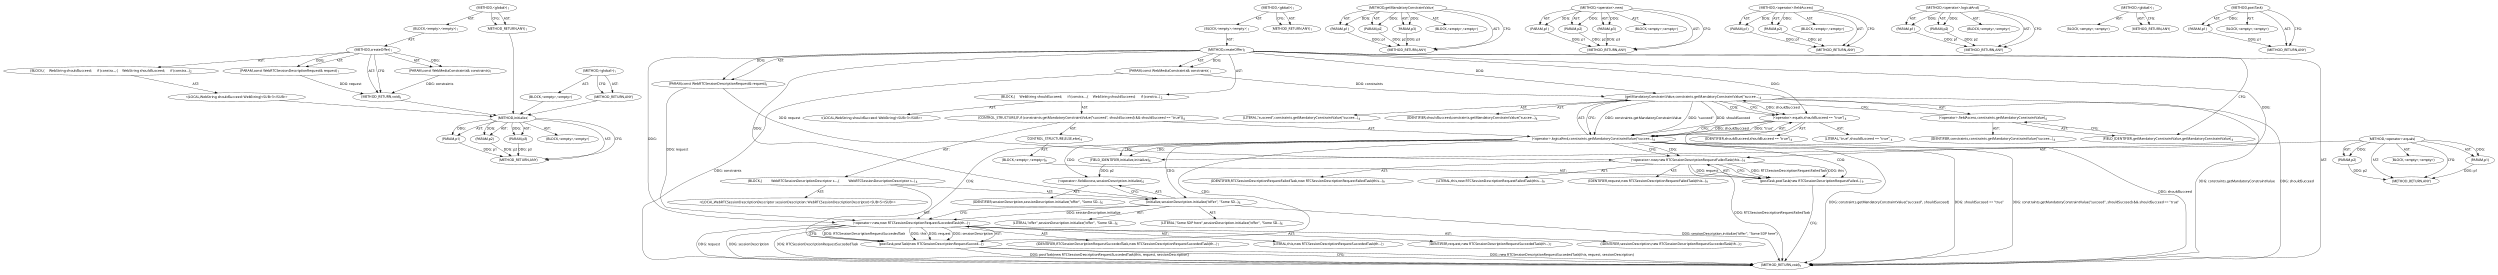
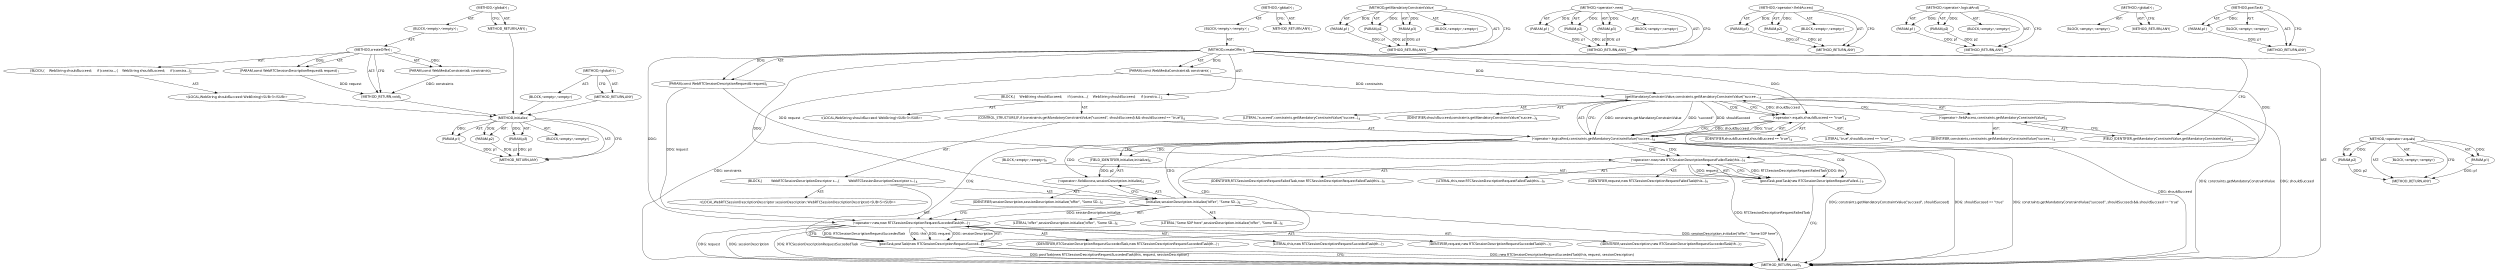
node "(CONTROL_STRUCTURE,ELSE,else)": removed
edge "(METHOD,<operator>.equals)" -> "(FIELD_IDENTIFIER,initialize,initialize)": now "(<operator>.fieldAccess,sessionDescription.initialize)" -> "(FIELD_IDENTIFIER,initialize,initialize)"
